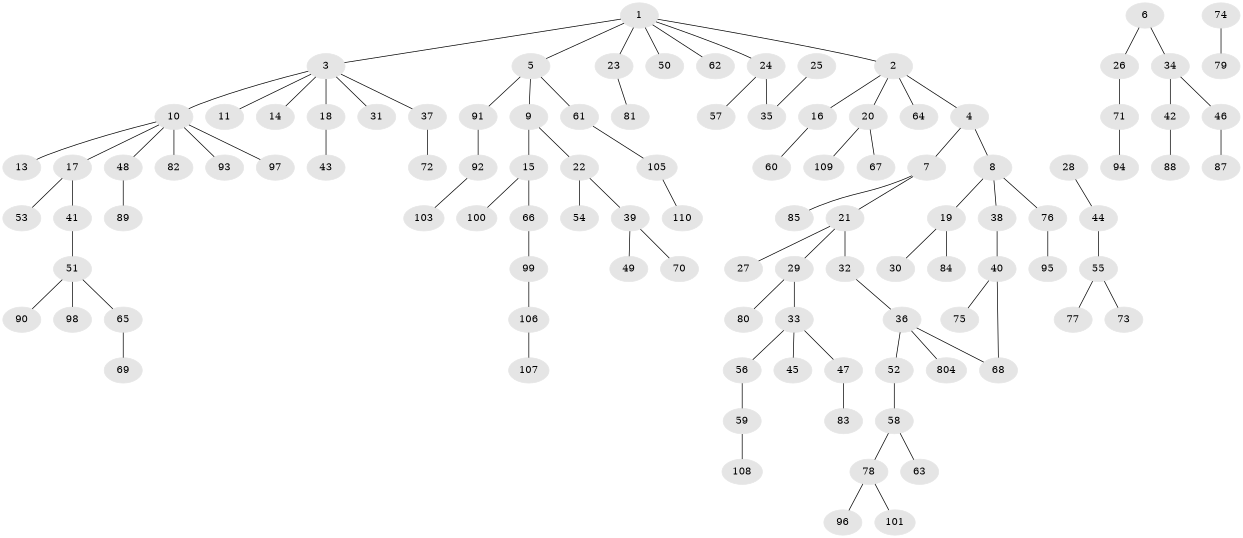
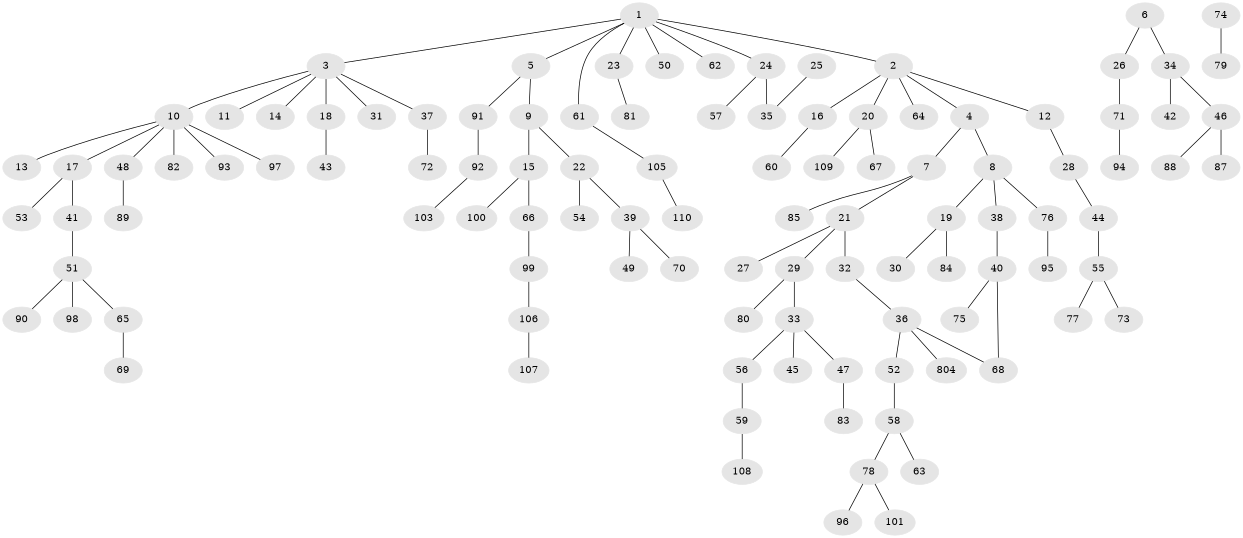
edge "5" -- "61": now "1" -- "61"
node "12": added
edge "42" -- "88": now "46" -- "88"
